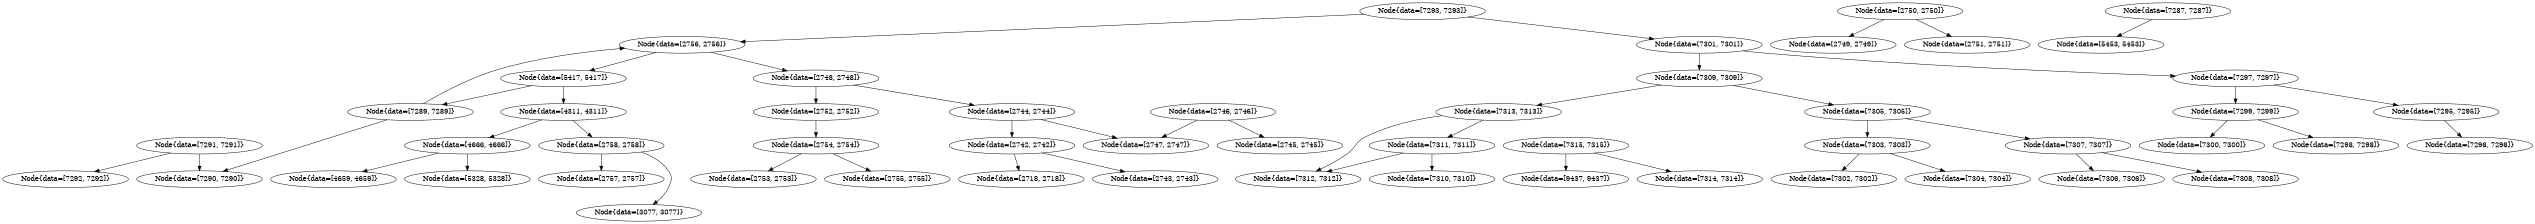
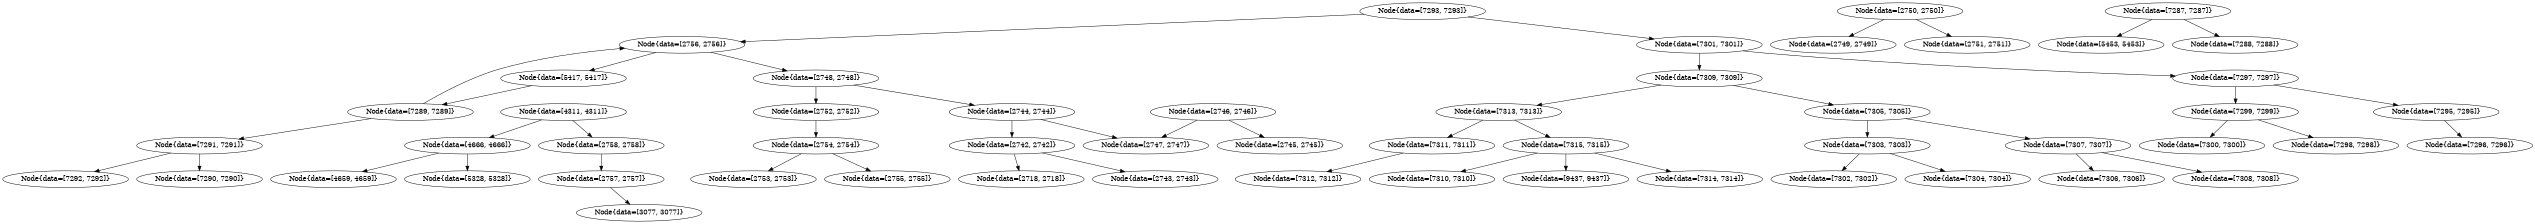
node "Node{data=[7288, 7288]}": added
edge "Node{data=[5417, 5417]}" -> "Node{data=[4311, 4311]}": removed
edge "Node{data=[7313, 7313]}" -> "Node{data=[7312, 7312]}": now "Node{data=[7313, 7313]}" -> "Node{data=[7315, 7315]}"
edge "Node{data=[7289, 7289]}" -> "Node{data=[7290, 7290]}": now "Node{data=[7289, 7289]}" -> "Node{data=[7291, 7291]}"
edge "Node{data=[7311, 7311]}" -> "Node{data=[7310, 7310]}": now "Node{data=[7315, 7315]}" -> "Node{data=[7310, 7310]}"
edge "Node{data=[2758, 2758]}" -> "Node{data=[3077, 3077]}": now "Node{data=[2757, 2757]}" -> "Node{data=[3077, 3077]}"
